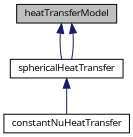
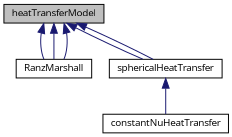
node "RanzMarshall": added
